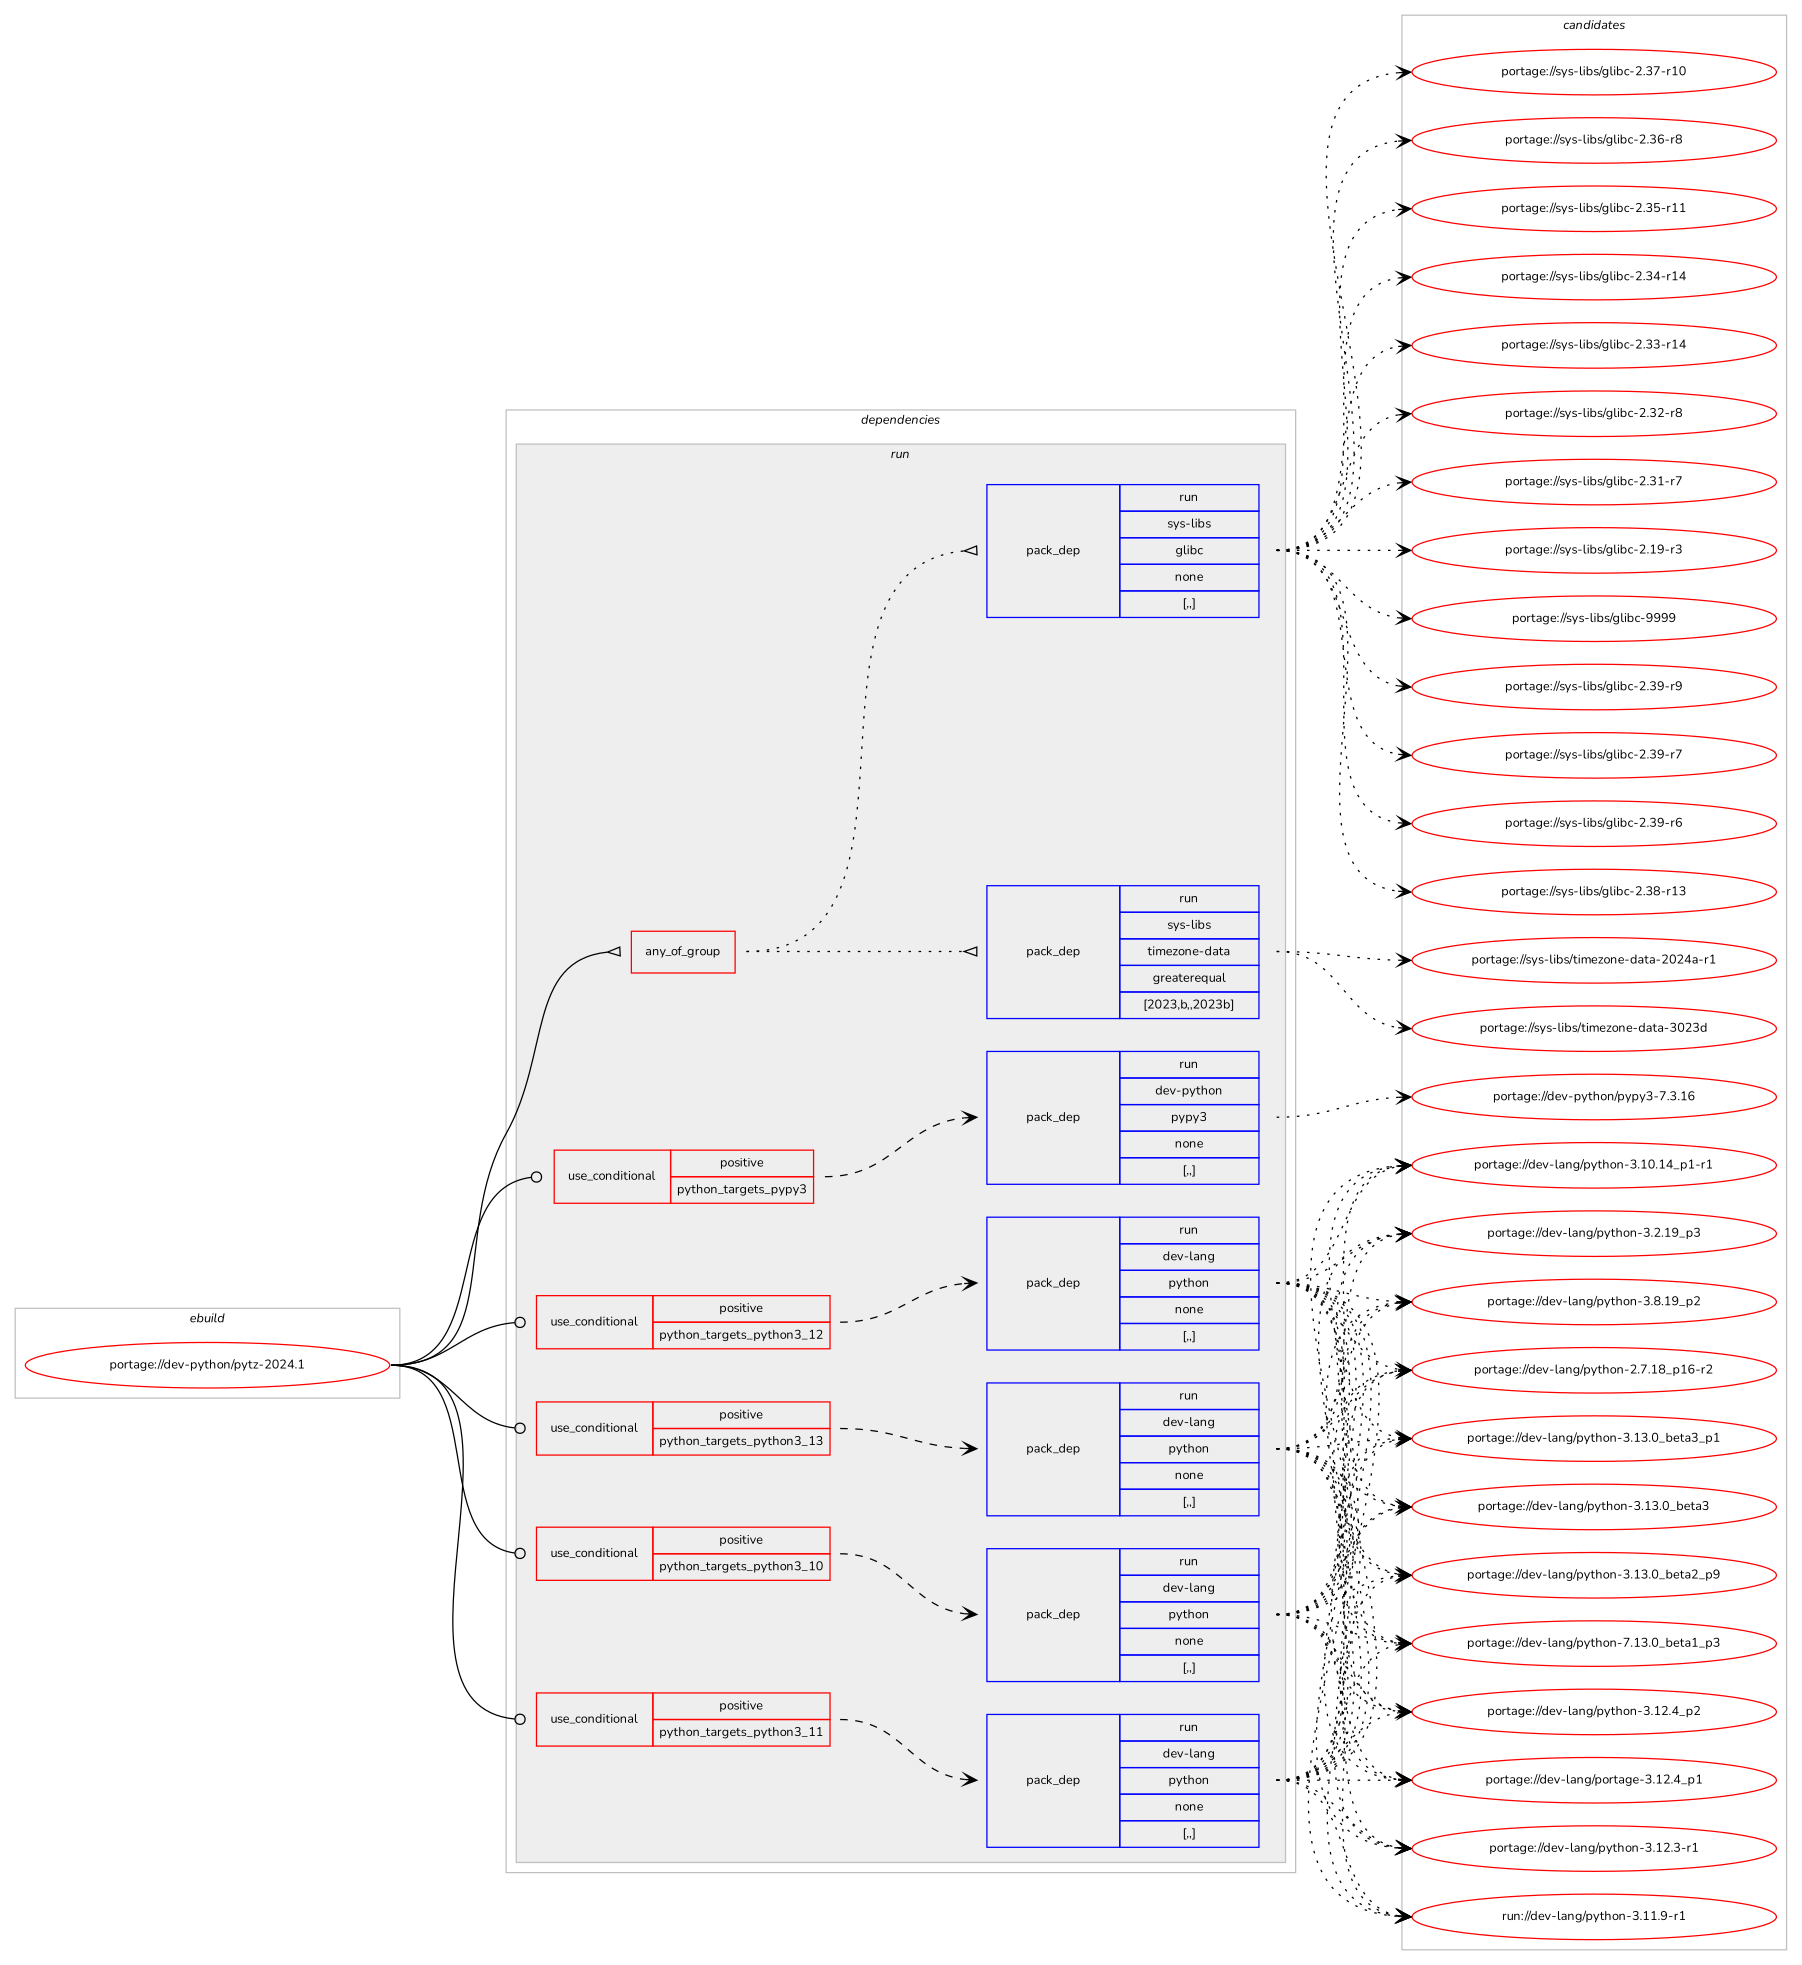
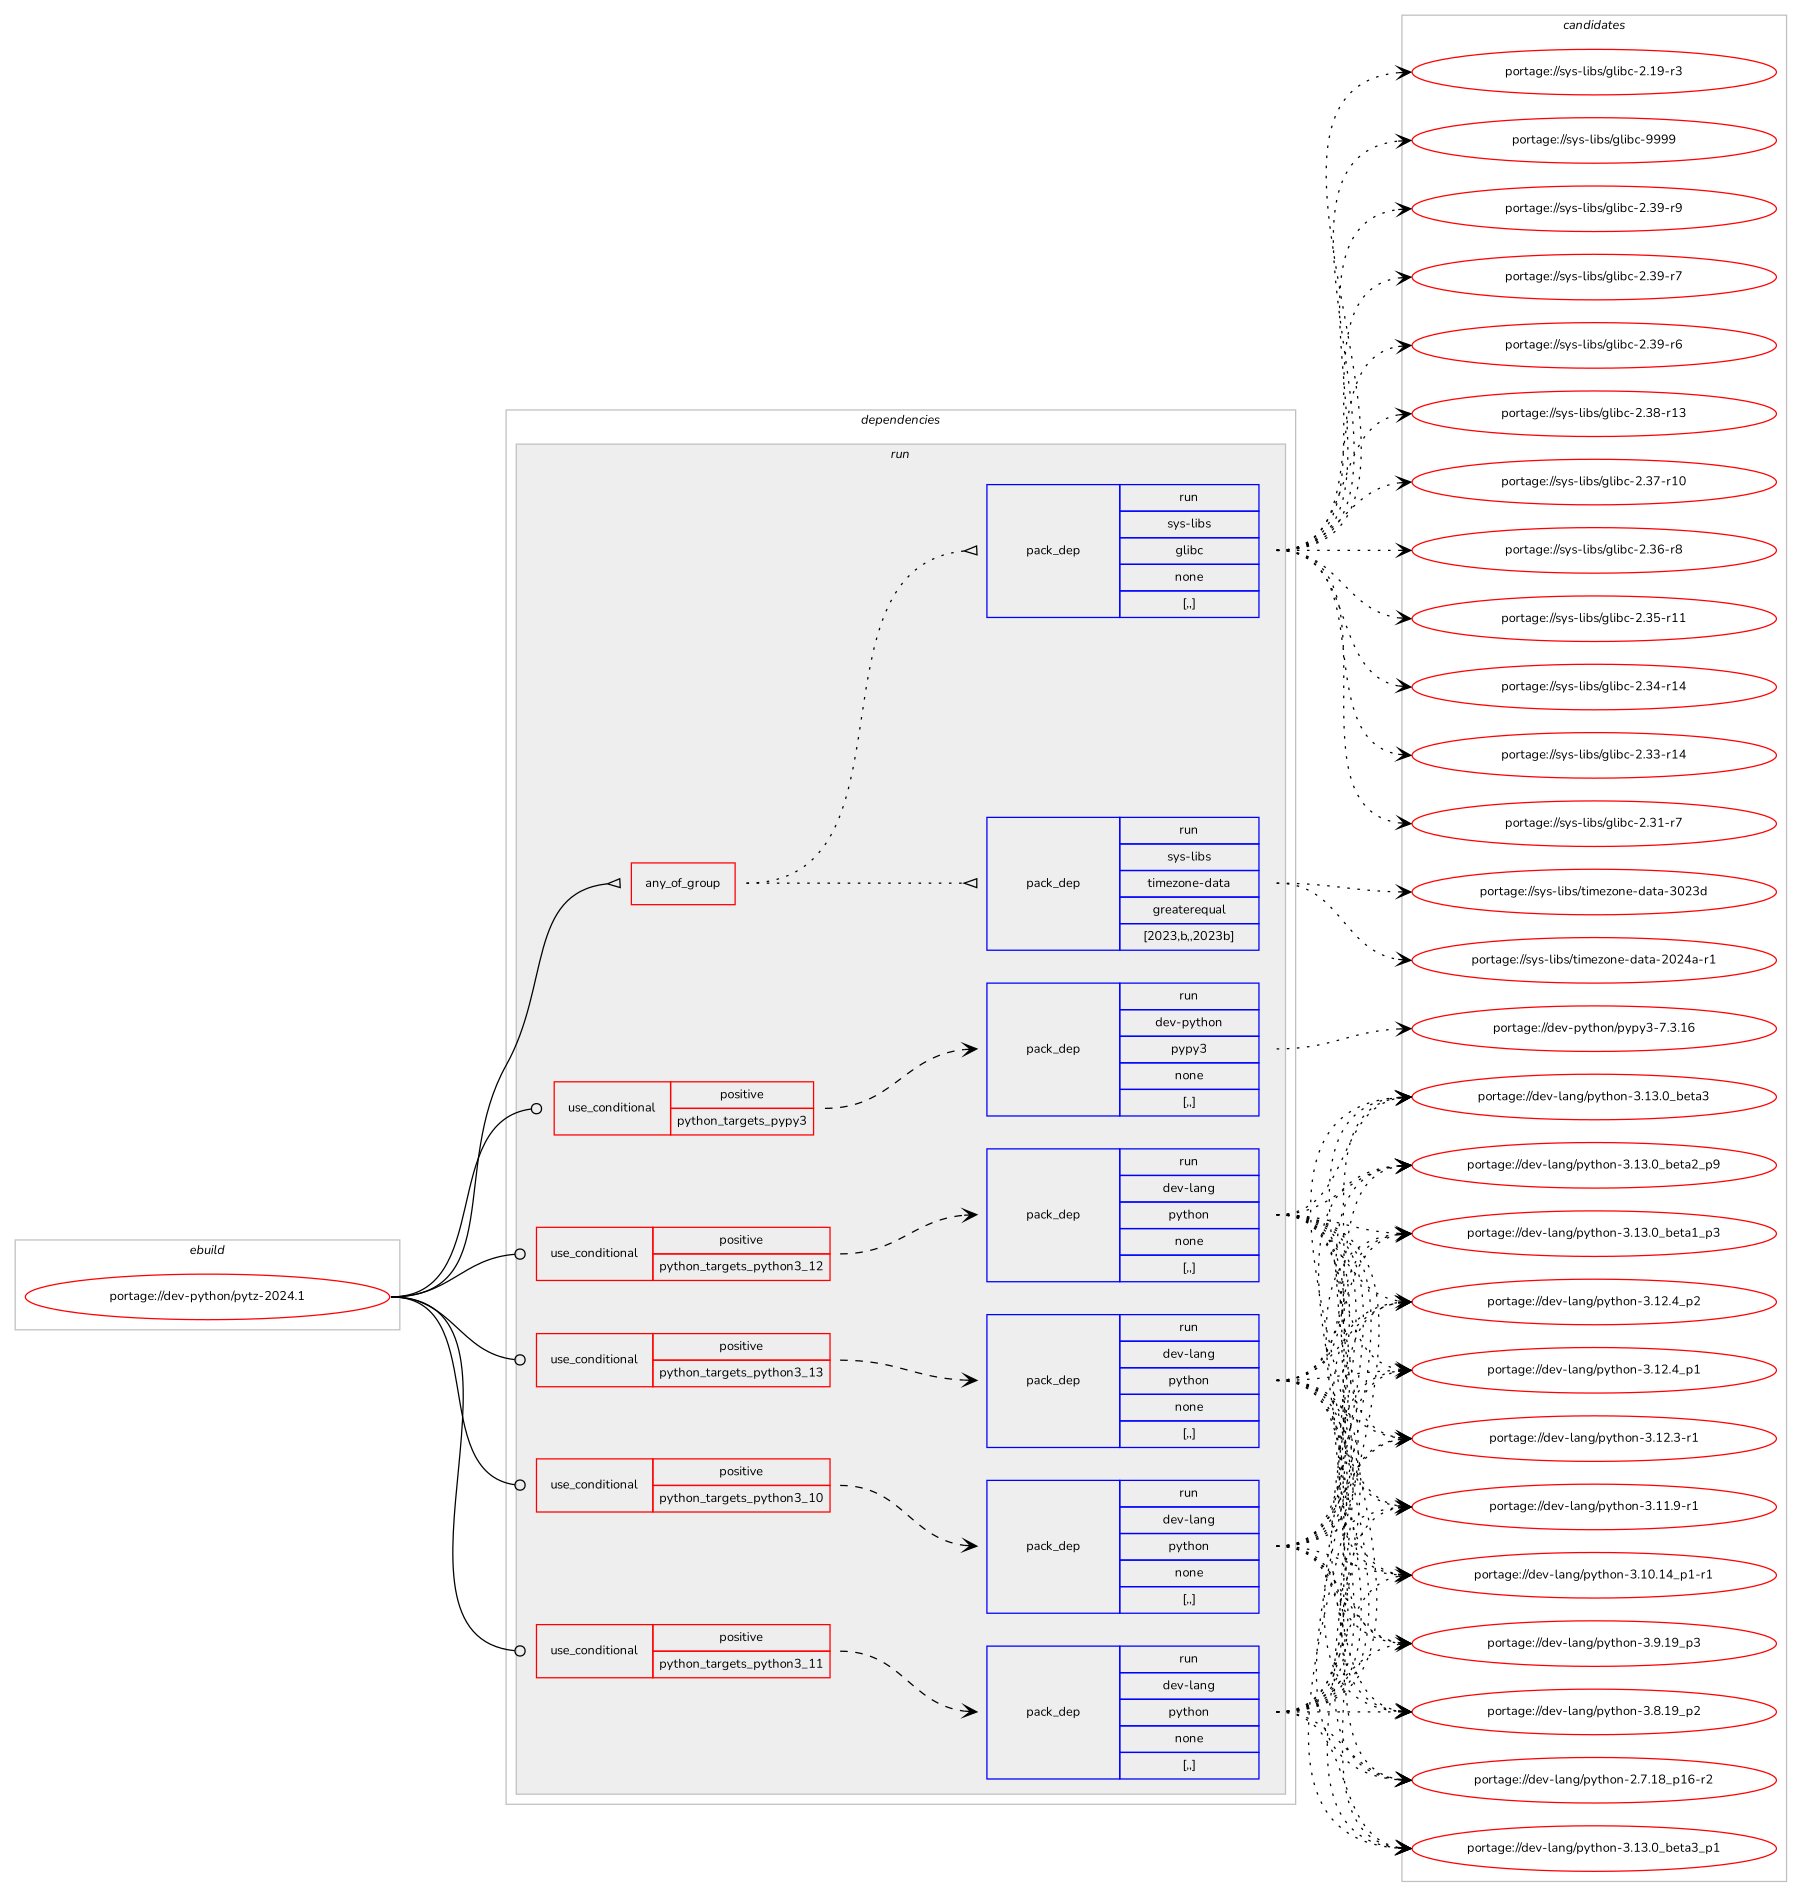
node "portage://sys-libs/glibc-2.32-r8": removed
node "portage://dev-lang/python-3.2.19_p3": label "portage://dev-lang/python-3.2.19_p3" -> "portage://dev-lang/python-3.9.19_p3"
node "portage://dev-lang/python-7.13.0_beta1_p3": label "portage://dev-lang/python-7.13.0_beta1_p3" -> "portage://dev-lang/python-3.13.0_beta1_p3"
node "portage://dev-lang/portage-3.12.4_p1": label "portage://dev-lang/portage-3.12.4_p1" -> "portage://dev-lang/python-3.12.4_p1"
node "run://dev-lang/python-3.11.9-r1": label "run://dev-lang/python-3.11.9-r1" -> "portage://dev-lang/python-3.11.9-r1"
